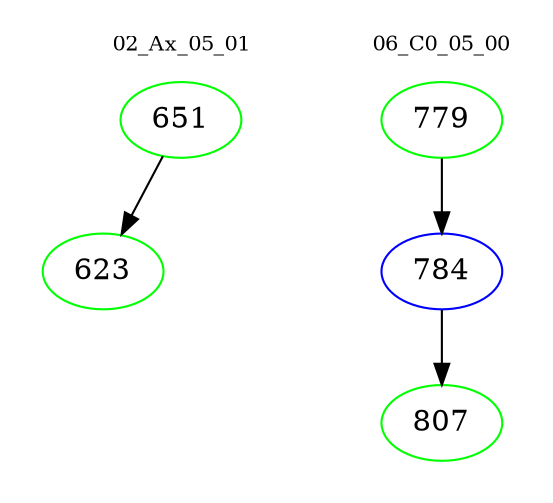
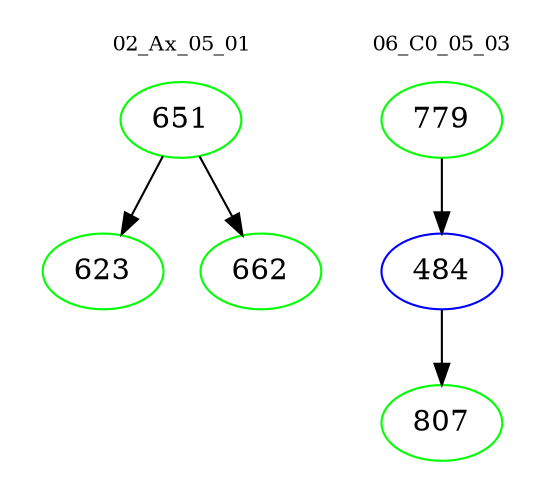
cluster "06_C0_05_00": label "06_C0_05_00" -> "06_C0_05_03"
node "662": added
node "784": label "784" -> "484"
